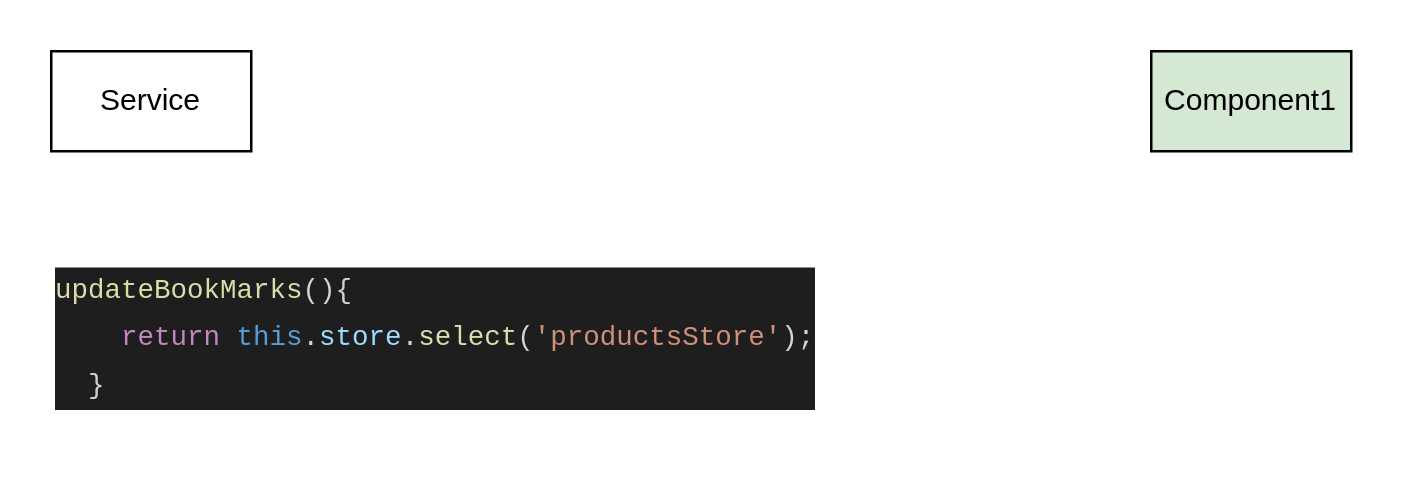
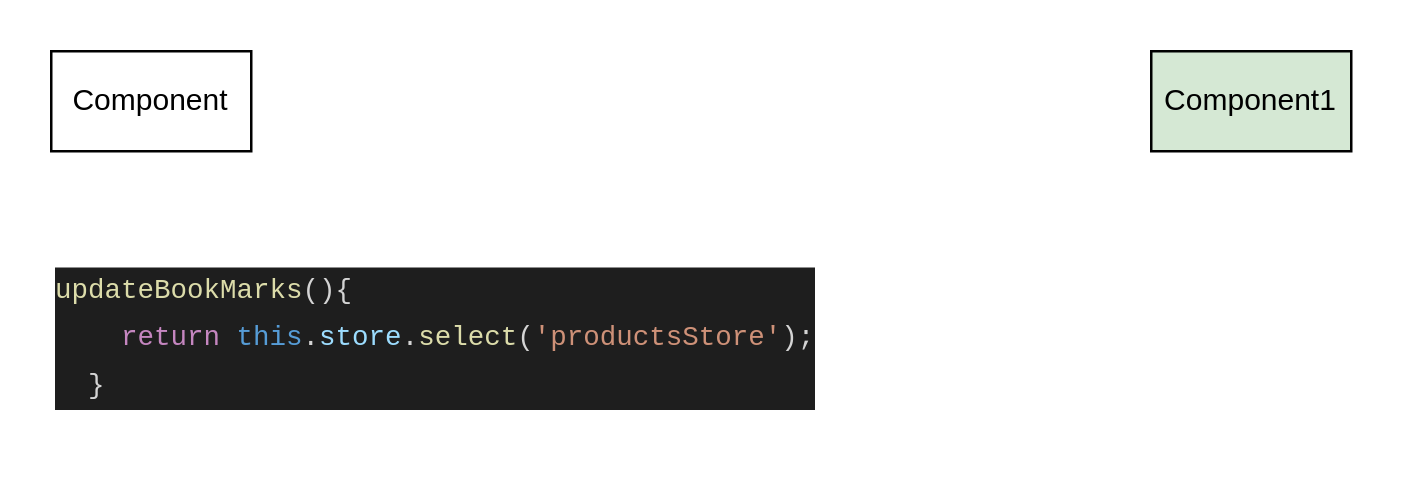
node "Service": label "Service" -> "Component"
